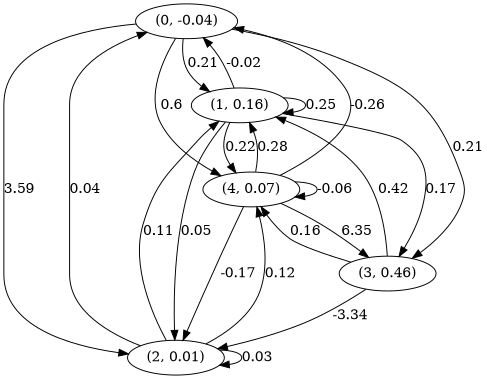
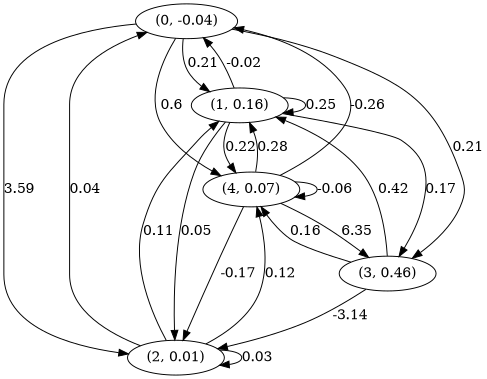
edge "(3, 0.46)" -> "(2, 0.01)": label "-3.34" -> "-3.14"
